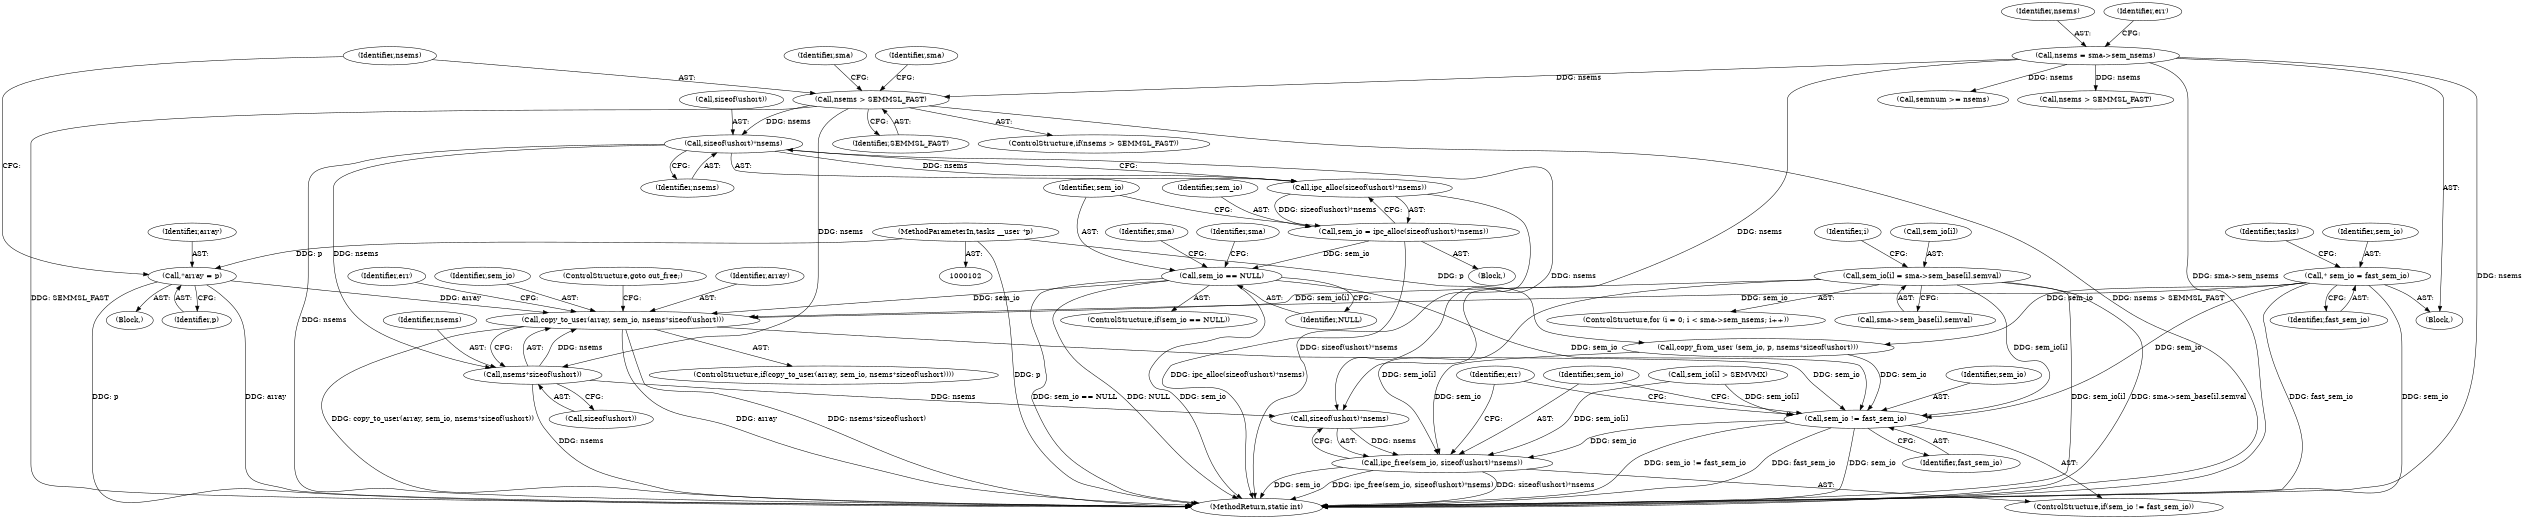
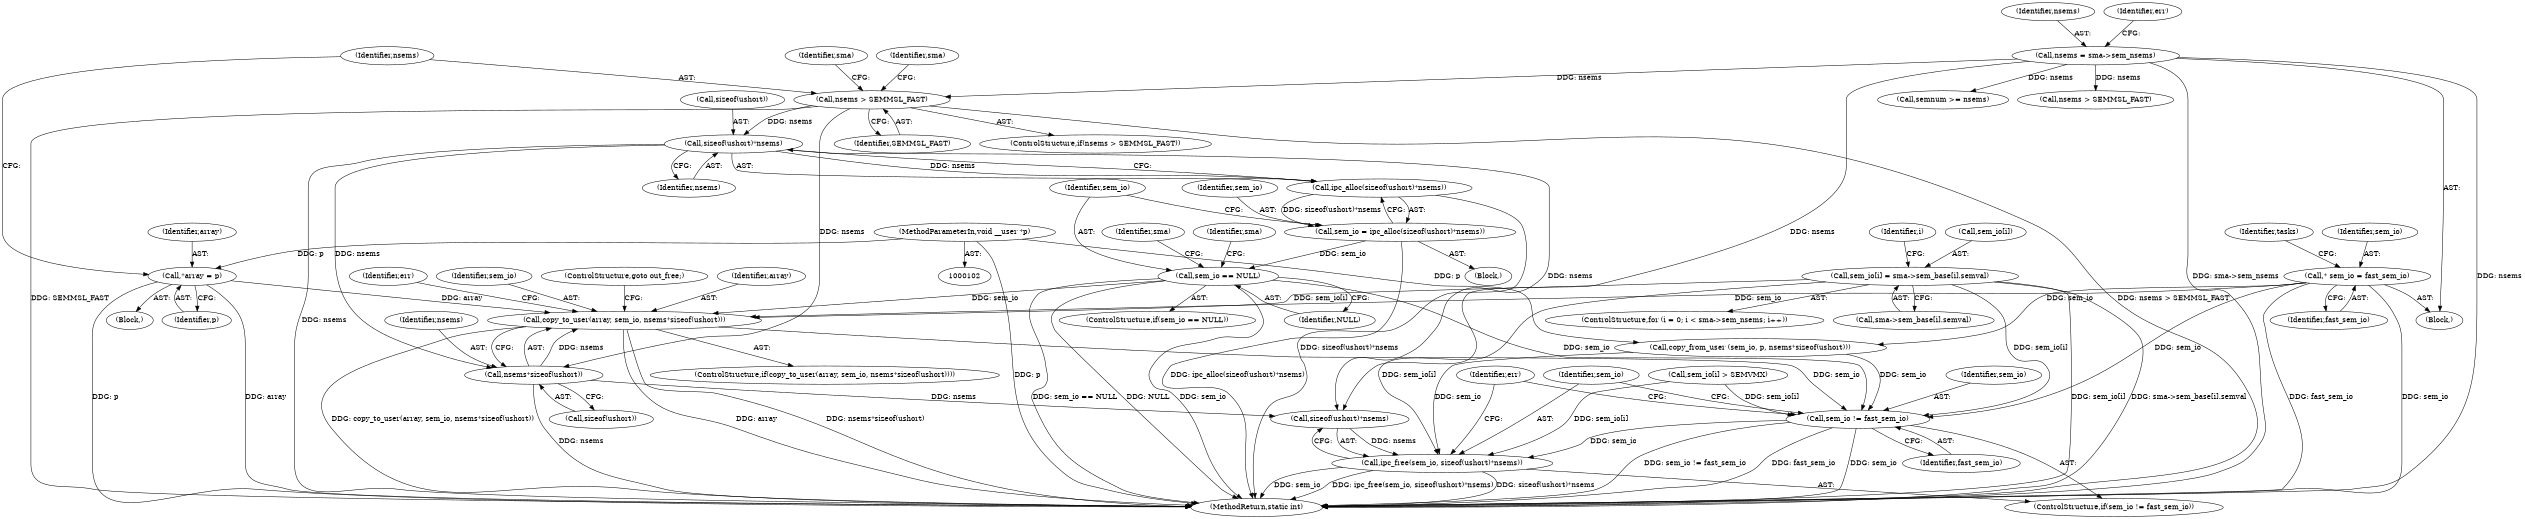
node "(MethodParameterIn,tasks __user *p)": label "(MethodParameterIn,tasks __user *p)" -> "(MethodParameterIn,void __user *p)"
